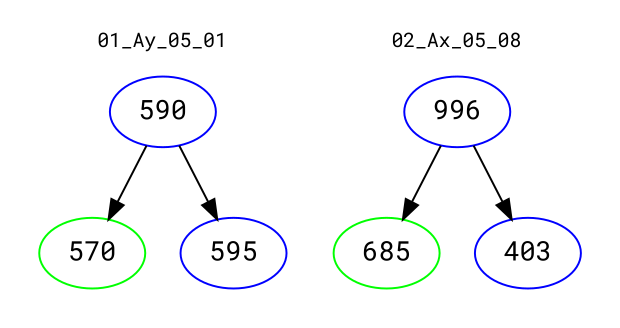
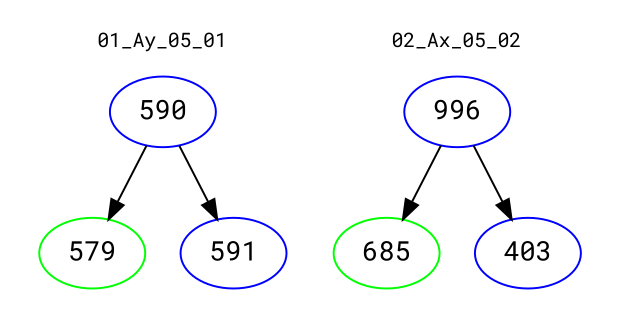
cluster "02_Ax_05_08": label "02_Ax_05_08" -> "02_Ax_05_02"
node "570": label "570" -> "579"
node "595": label "595" -> "591"
